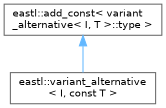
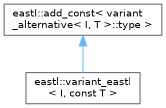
node "eastl::variant_alternative < I, const T >": label "eastl::variant_alternative < I, const T >" -> "eastl::variant_eastl < I, const T >"
